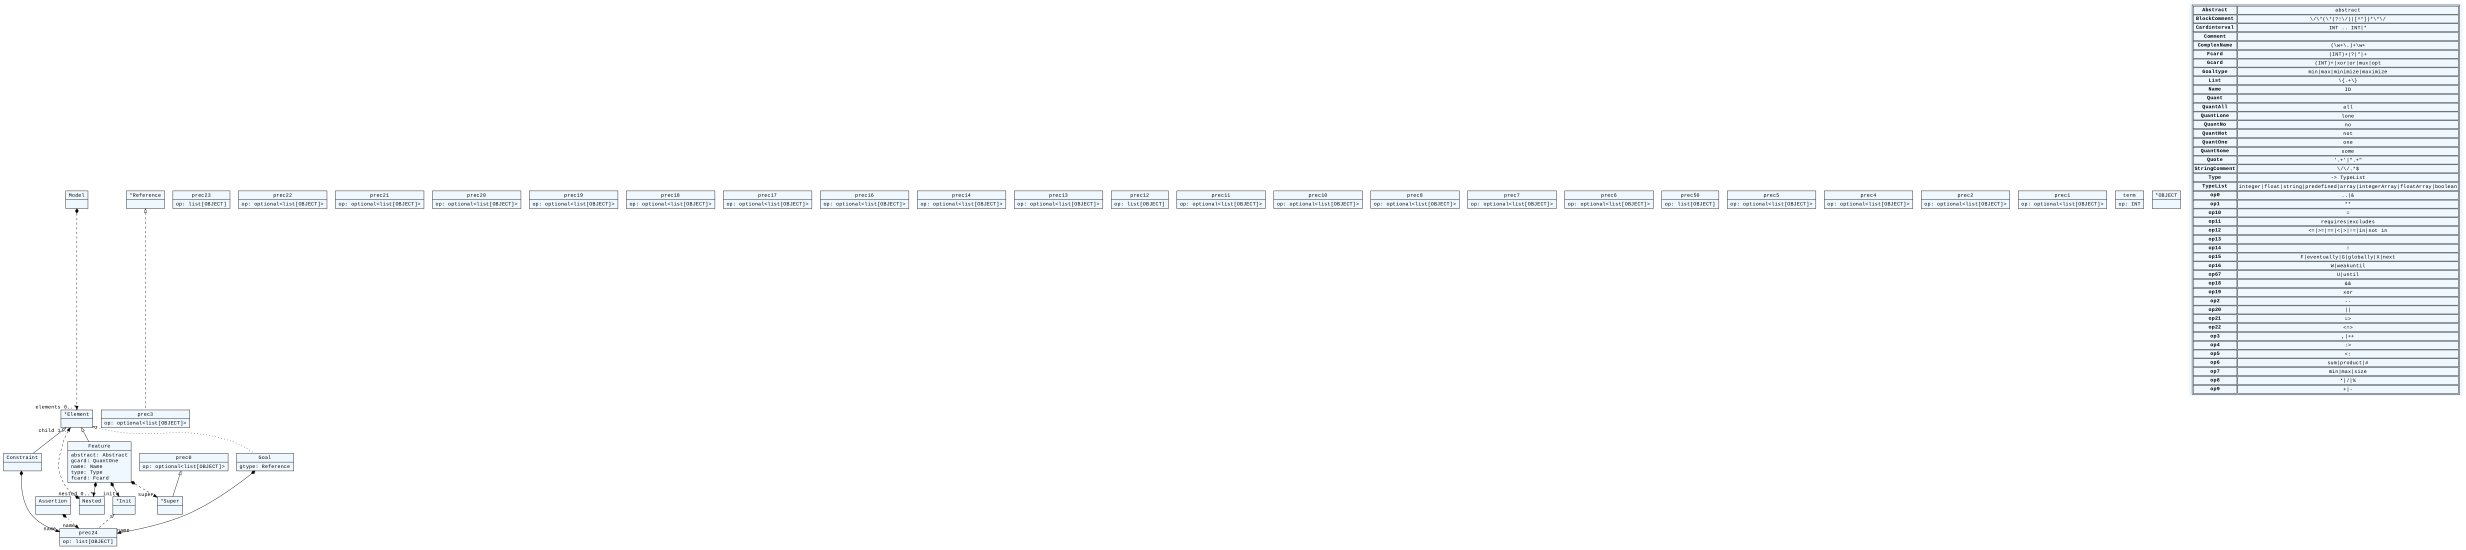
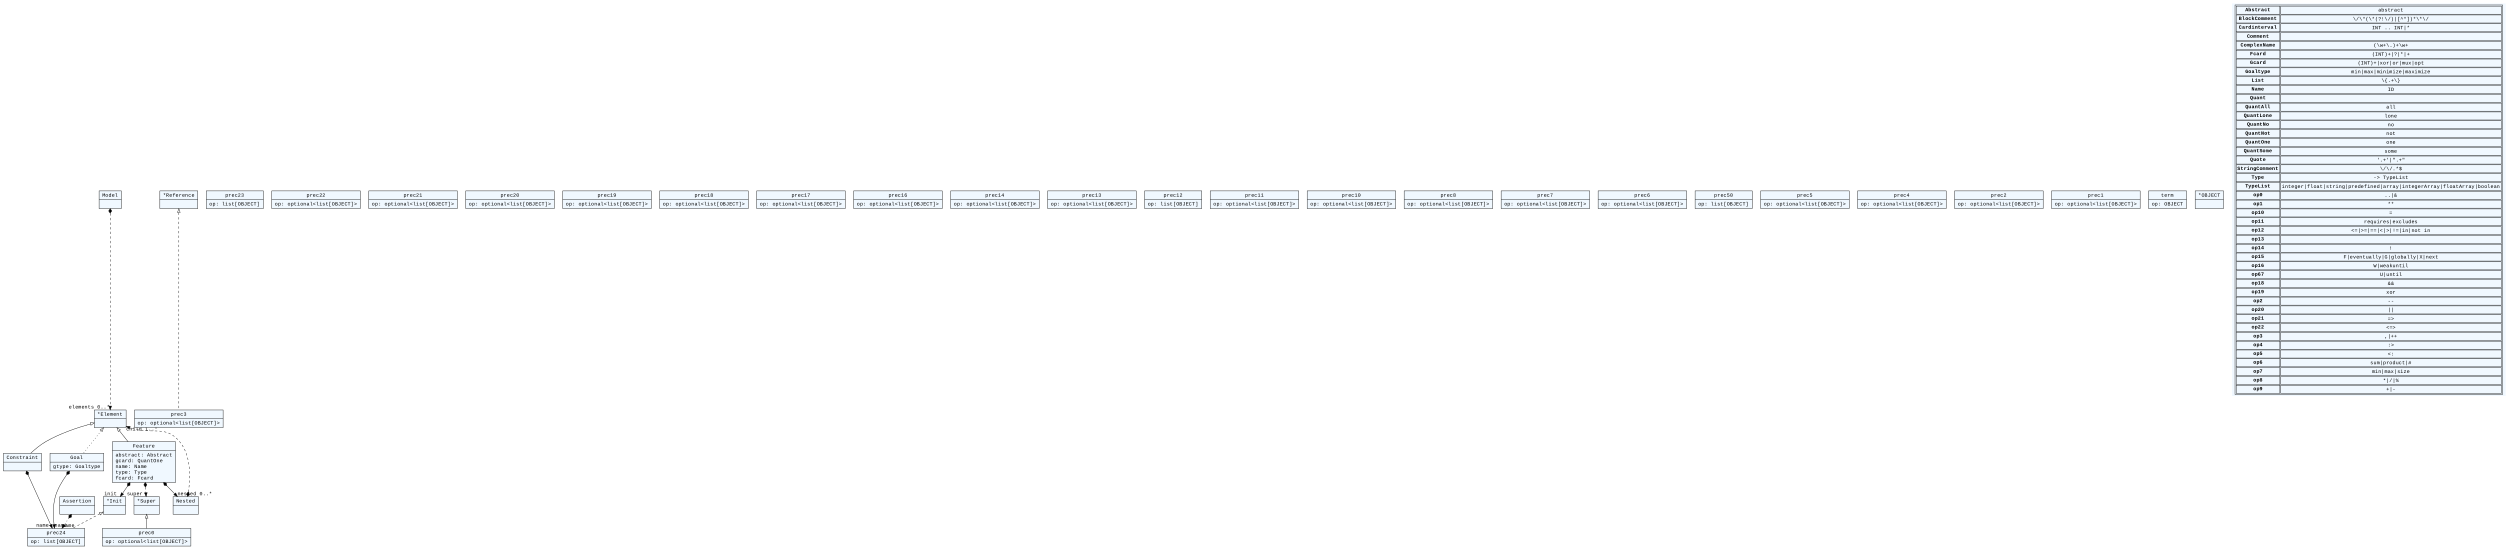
node "term": text "op: INT" -> "op: OBJECT"
node "Goal": text "gtype: Reference" -> "gtype: Goaltype"
edge "*Super" -> "prec0": reversed
